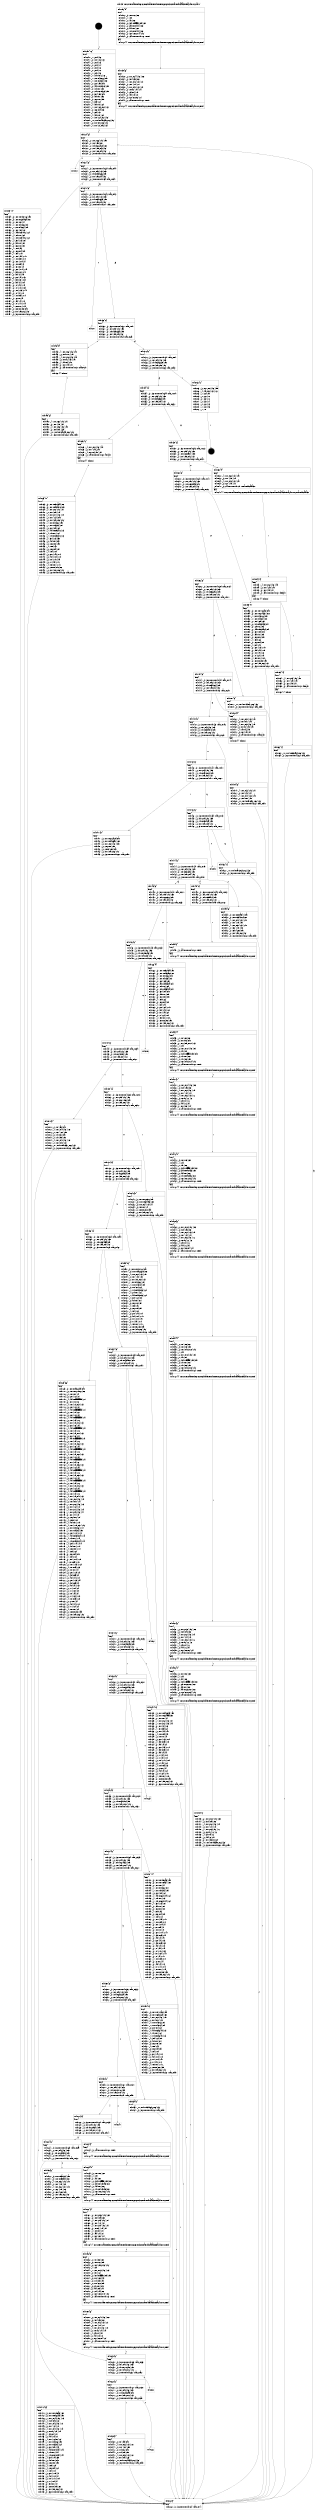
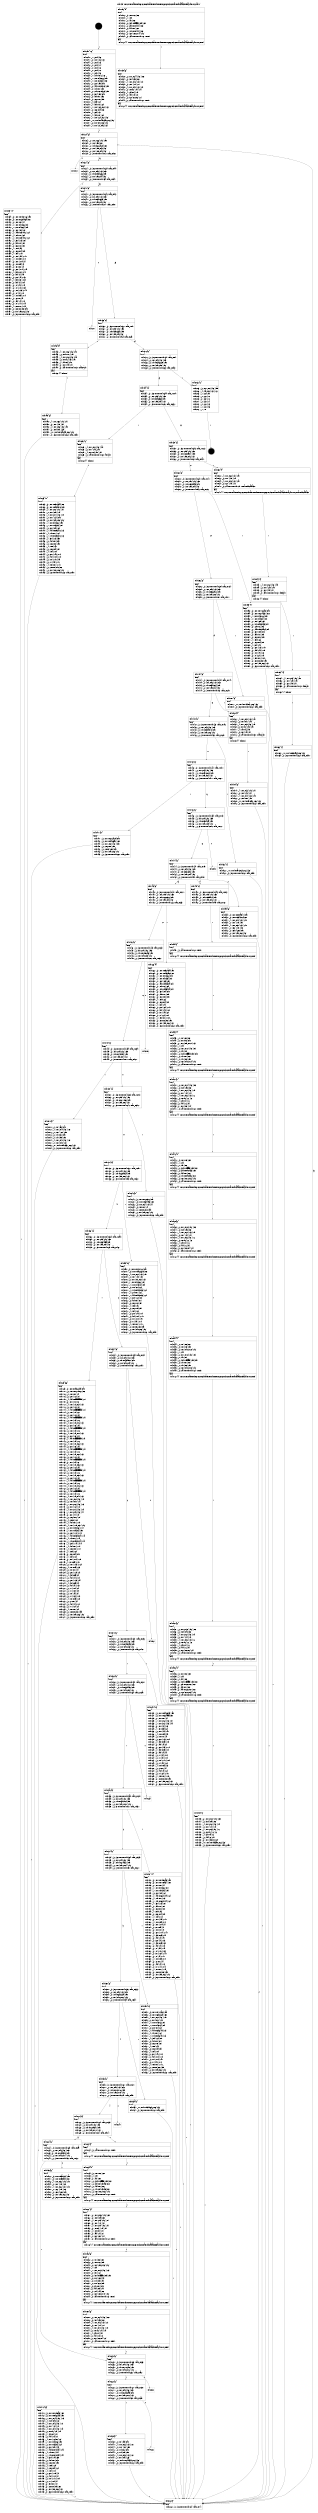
edge "0x401458 [28]" -> "0x401962 [15]": now "0x401458 [28]" -> "0x401474 [28]"
